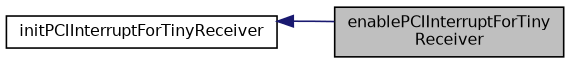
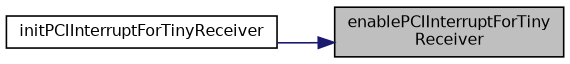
edge "enablePCIInterruptForTiny Receiver" -> "initPCIInterruptForTinyReceiver": reversed
